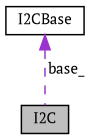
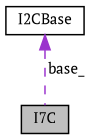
node "I2C": label "I2C" -> "I7C"
